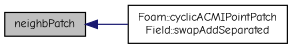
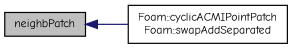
node "Foam::cyclicACMIPointPatch Field::swapAddSeparated": label "Foam::cyclicACMIPointPatch Field::swapAddSeparated" -> "Foam::cyclicACMIPointPatch Foam::swapAddSeparated"
